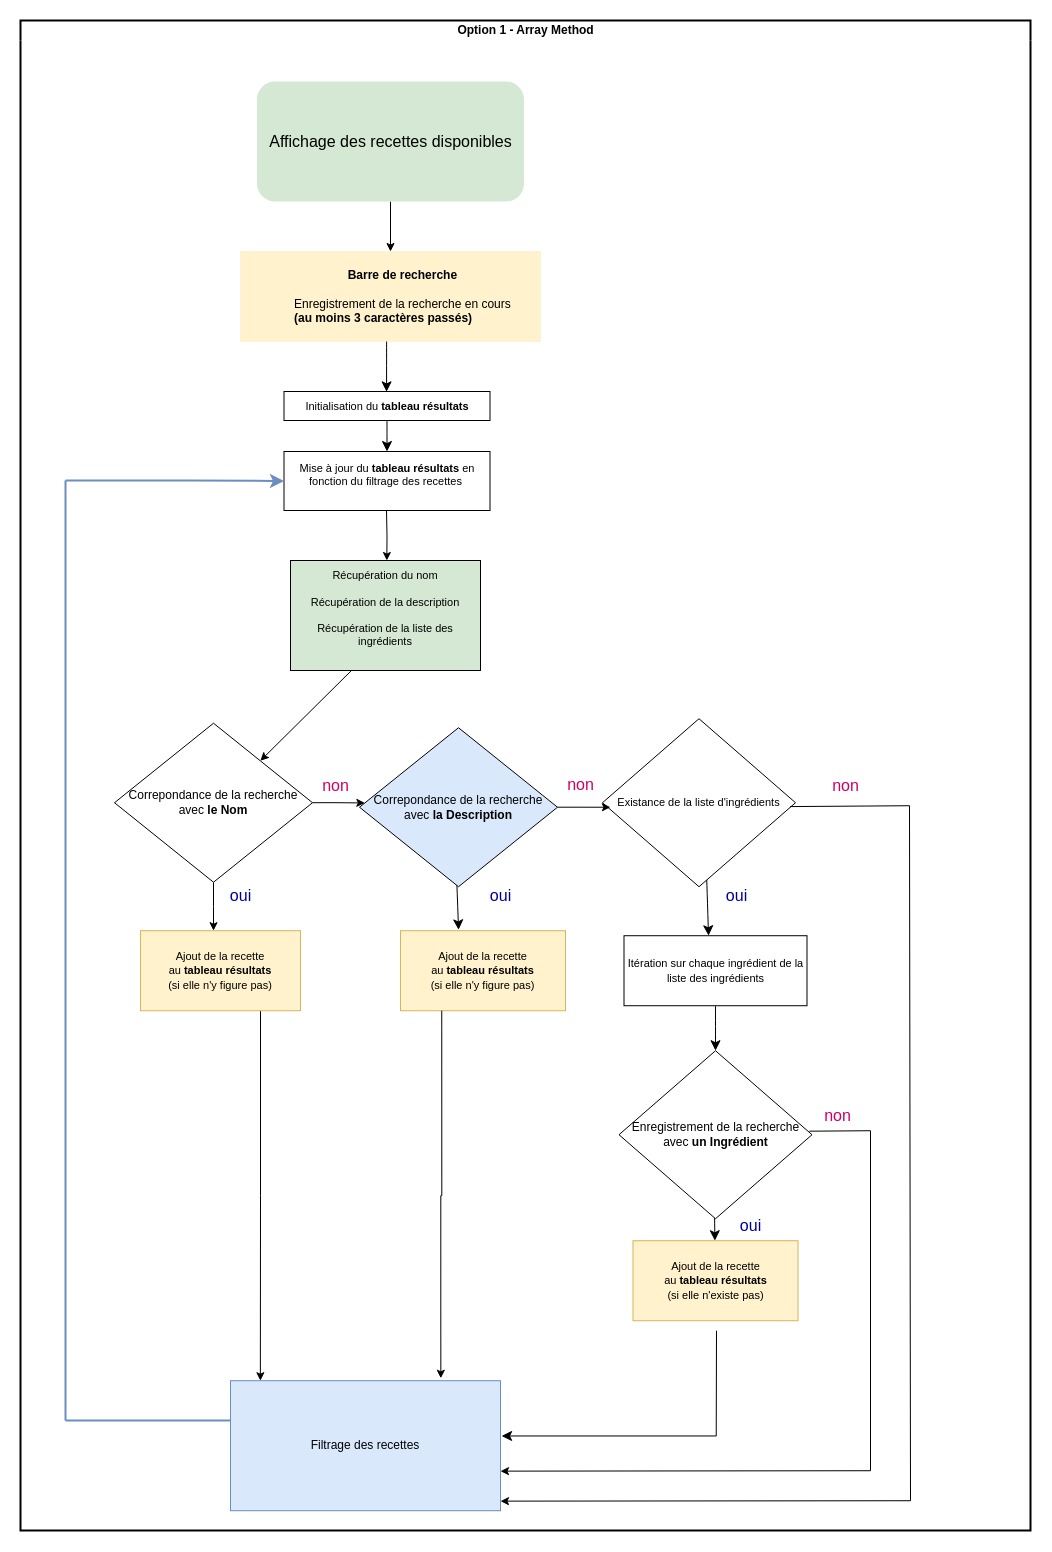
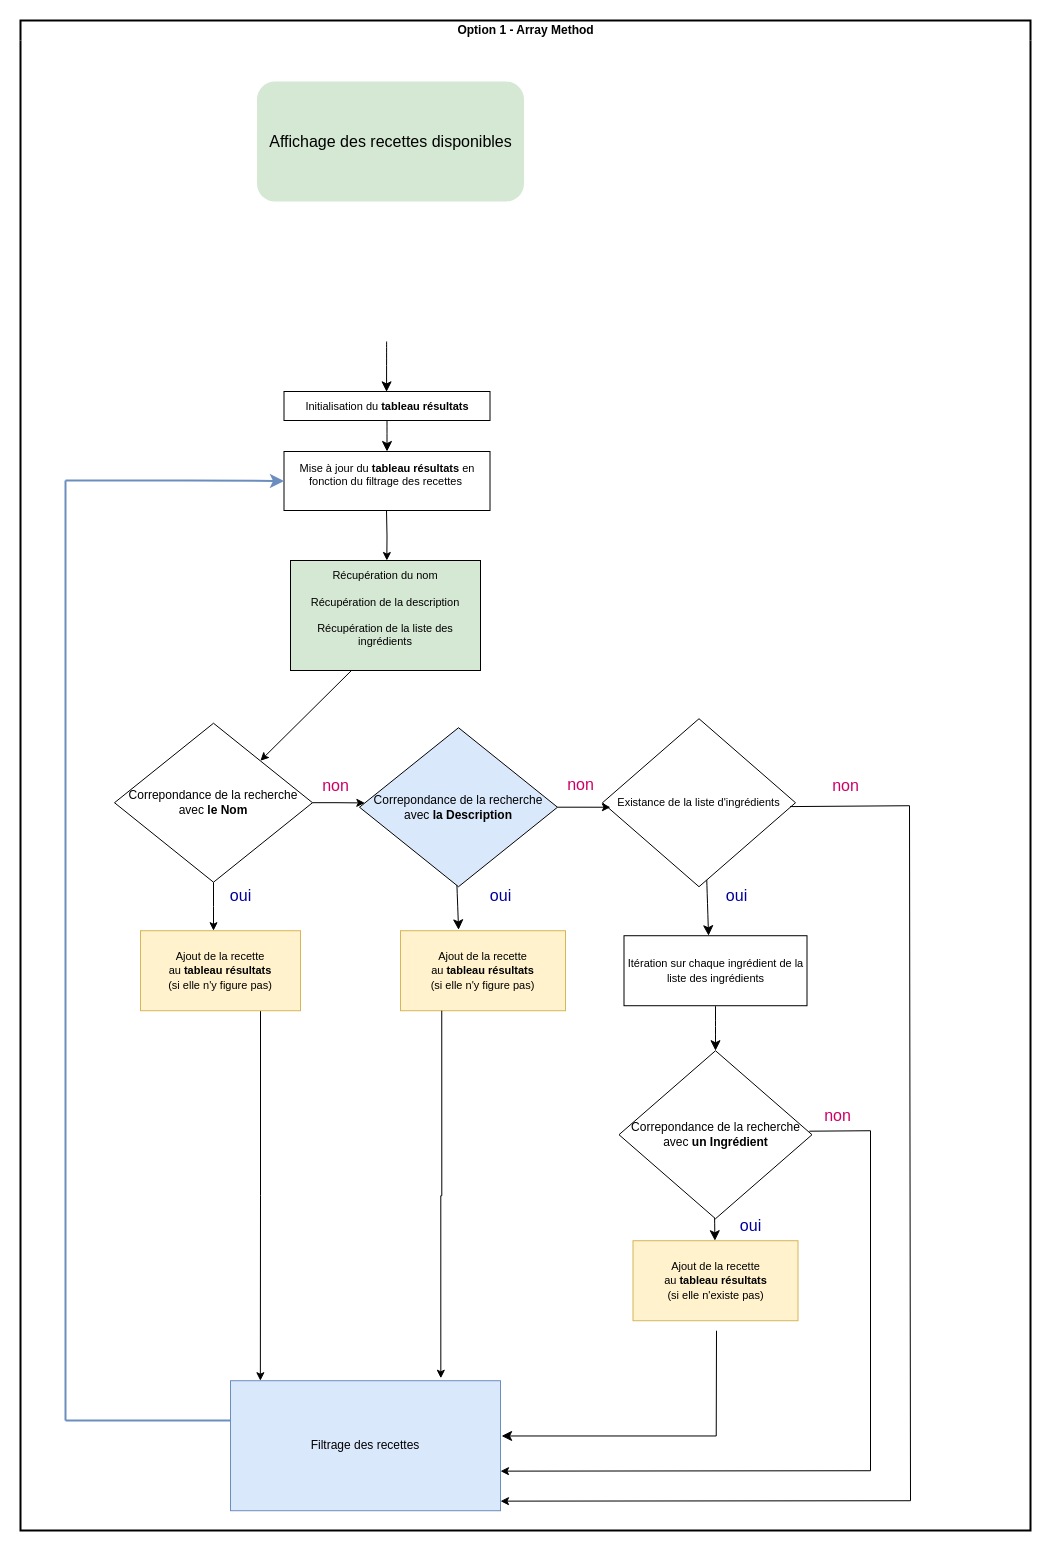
edge "Affichage des recettes disponibles" -> "Barre de recherche Enregistrement de la recherche en cours (au moins 3 caractères passés)": removed
node "Barre de recherche Enregistrement de la recherche en cours (au moins 3 caractères passés)": removed
node "Enregistrement de la recherche avec un Ingrédient": label "Enregistrement de la recherche avec un Ingrédient" -> "Correpondance de la recherche avec un Ingrédient"
